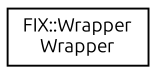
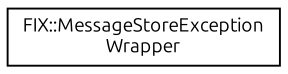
node "FIX::Wrapper Wrapper": label "FIX::Wrapper Wrapper" -> "FIX::MessageStoreException Wrapper"
